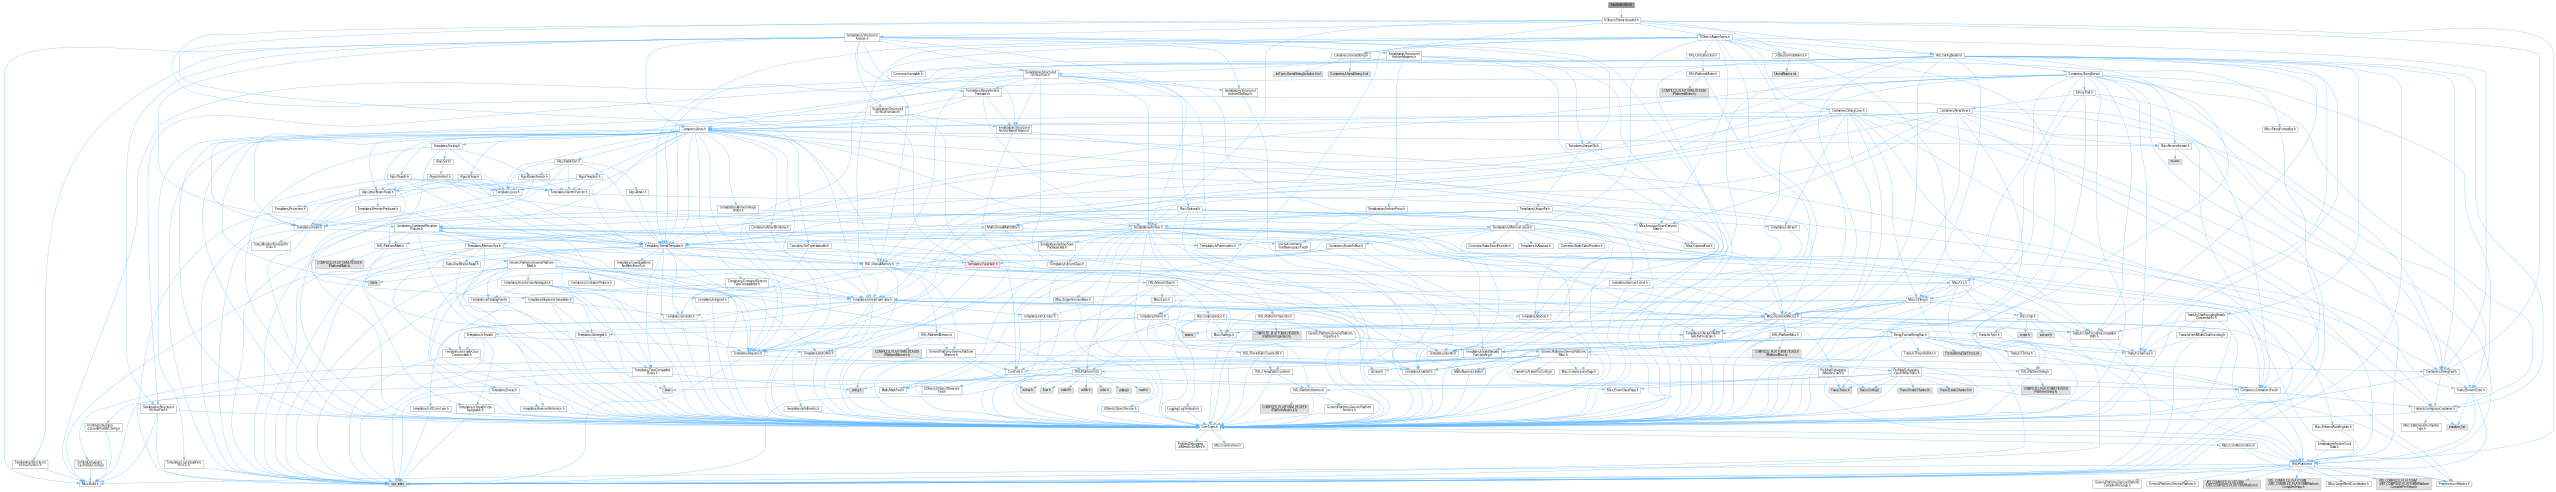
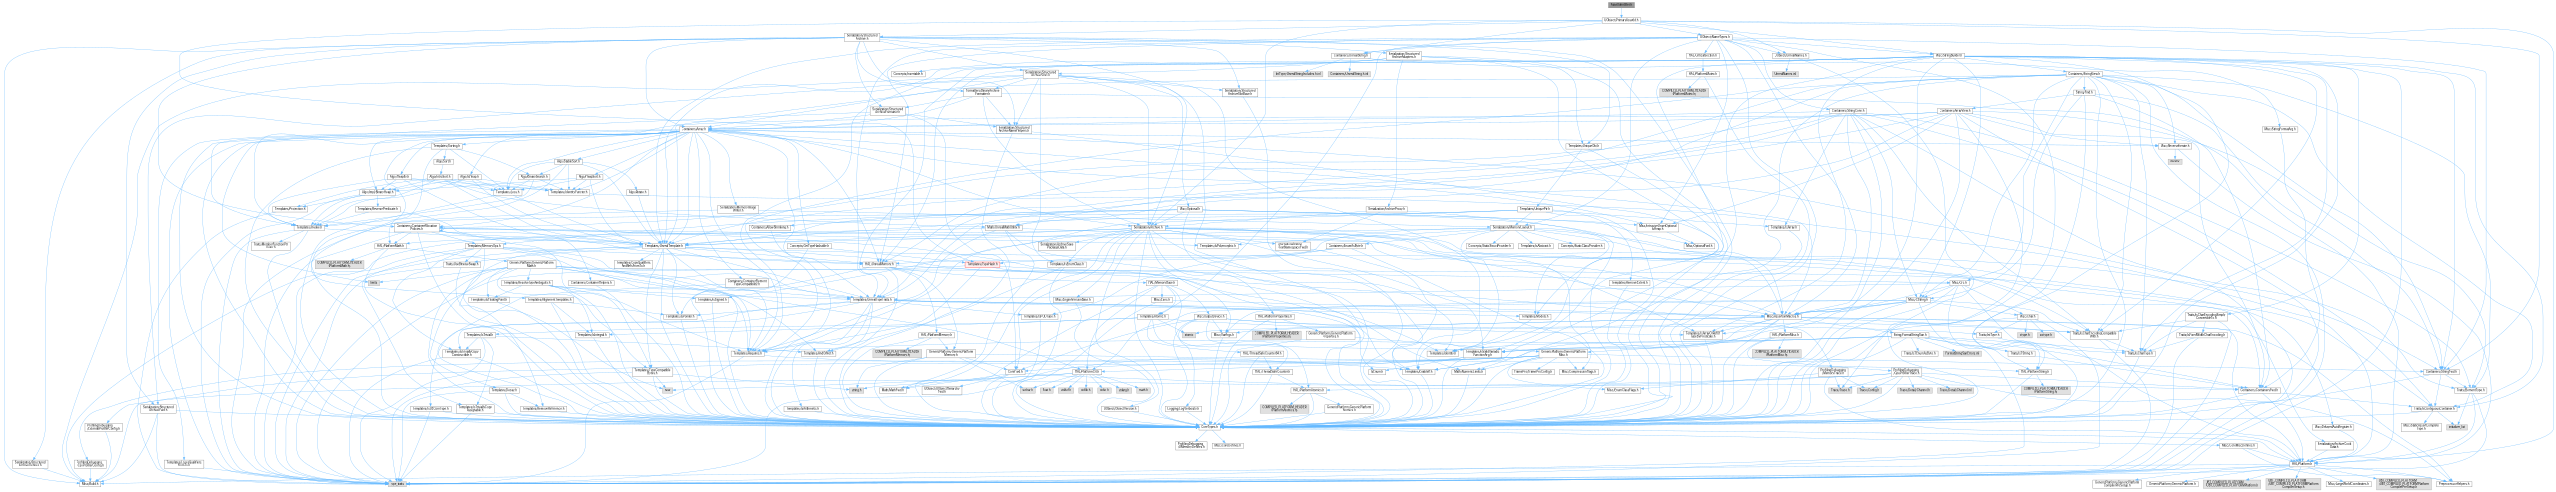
edge "UObject/PrimaryAssetId.h" -> "Templates/UnrealTypeTraits.h": now "Misc/StringBuilder.h" -> "Templates/UnrealTypeTraits.h"
edge "Containers/Array.h" -> "Containers/AllowShrinking.h": now "Misc/Optional.h" -> "Containers/AllowShrinking.h"
node "Misc/IntrusiveUnsetOptional State.h": label "Misc/IntrusiveUnsetOptional State.h" -> "Misc/IntrusiveUnsetOptional IsHeap.h"
